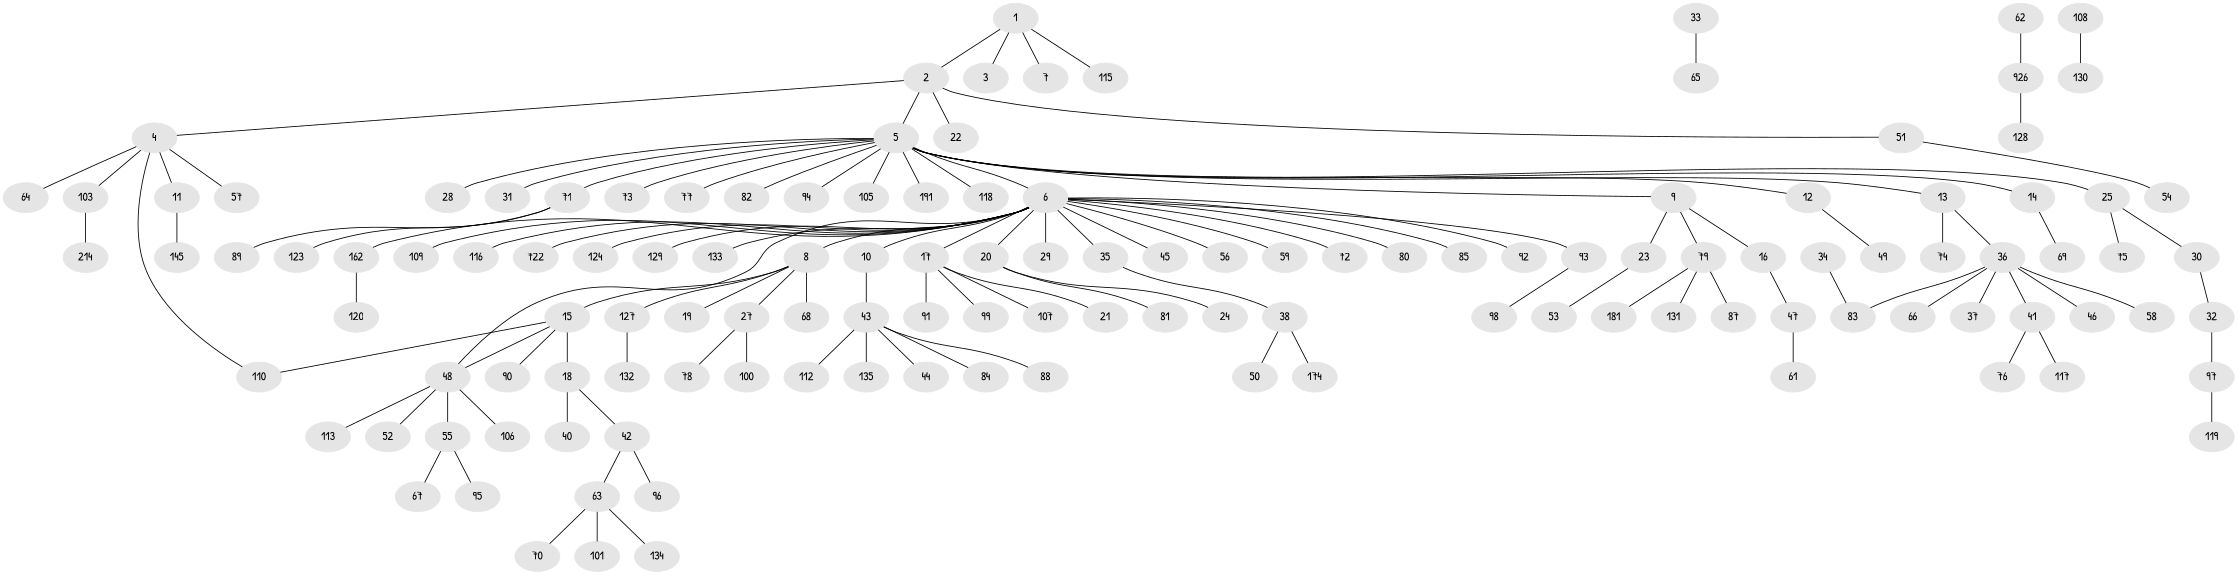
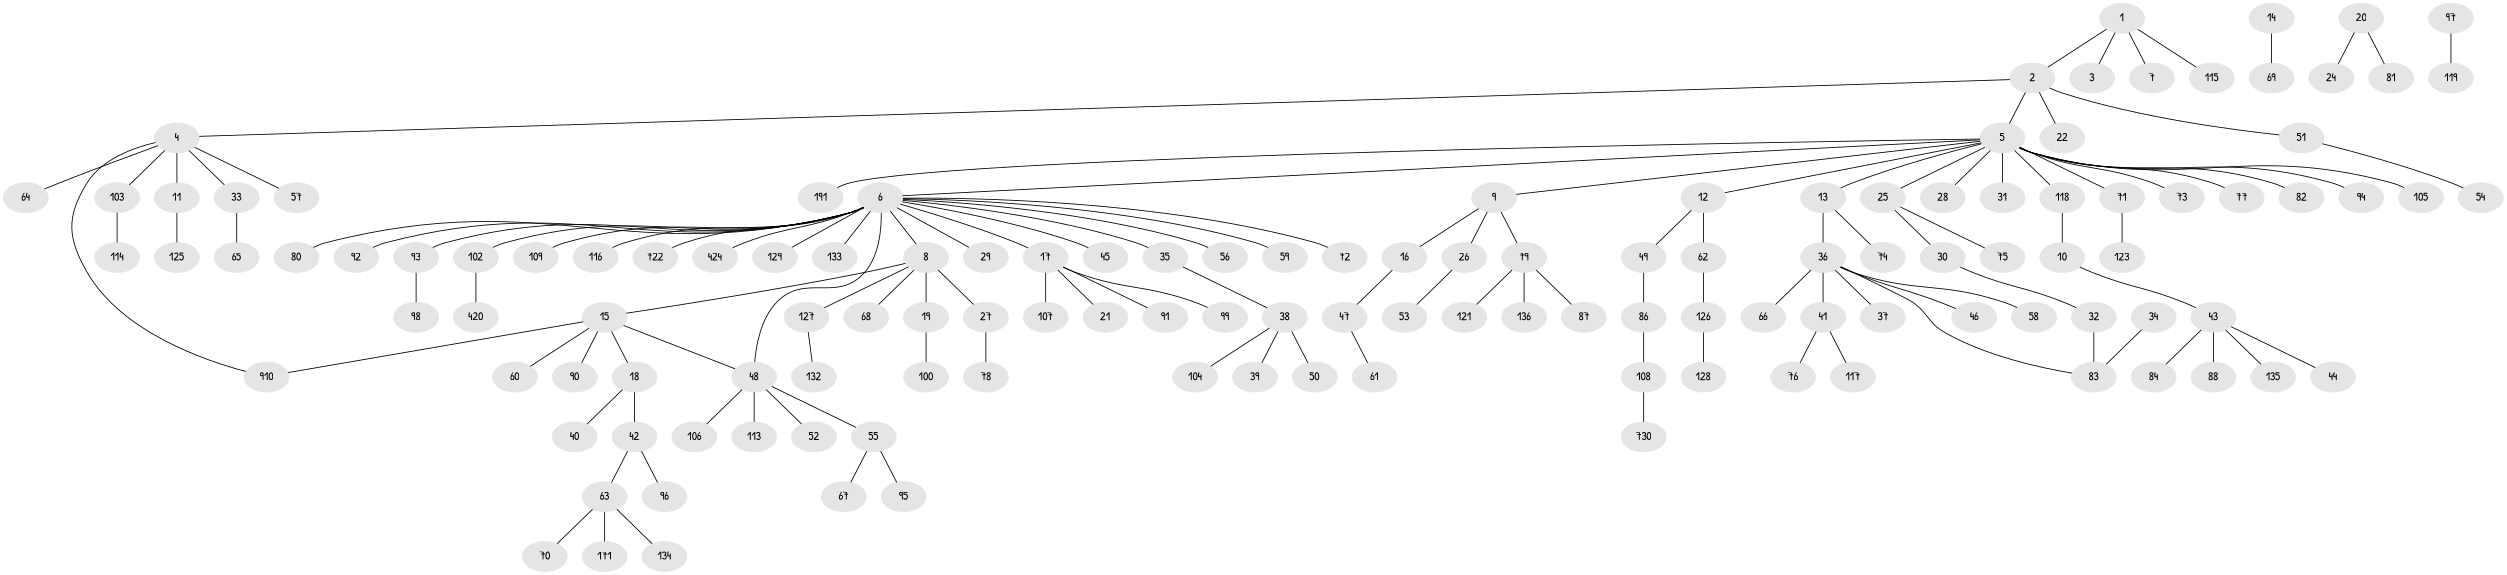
node "926": label "926" -> "126"
node "130": label "130" -> "730"
edge "4" -- "33": added
edge "5" -- "14": removed
edge "6" -- "20": removed
edge "6" -- "10": now "118" -- "10"
edge "12" -- "62": added
node "214": label "214" -> "114"
node "145": label "145" -> "125"
node "89": removed
node "162": label "162" -> "102"
node "124": label "124" -> "424"
node "85": removed
node "23": label "23" -> "26"
node "120": label "120" -> "420"
node "181": label "181" -> "121"
node "86": added
node "131": label "131" -> "136"
edge "27" -- "100": now "19" -- "100"
edge "32" -- "97": now "32" -- "83"
node "110": label "110" -> "910"
node "60": added
node "112": removed
node "39": added
node "174": label "174" -> "104"
node "101": label "101" -> "171"
